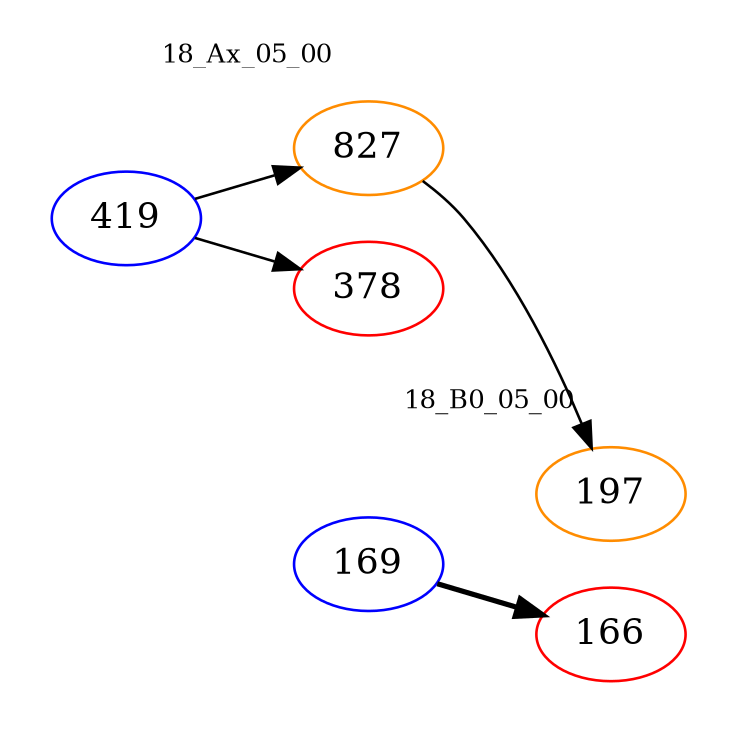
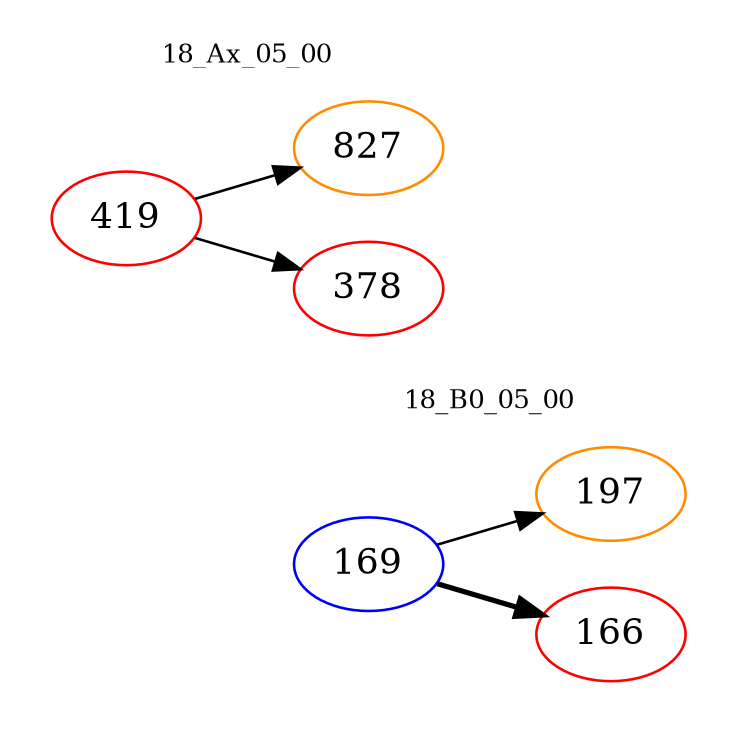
node "419": color blue -> red
edge "827" -> "197": now "169" -> "197"
